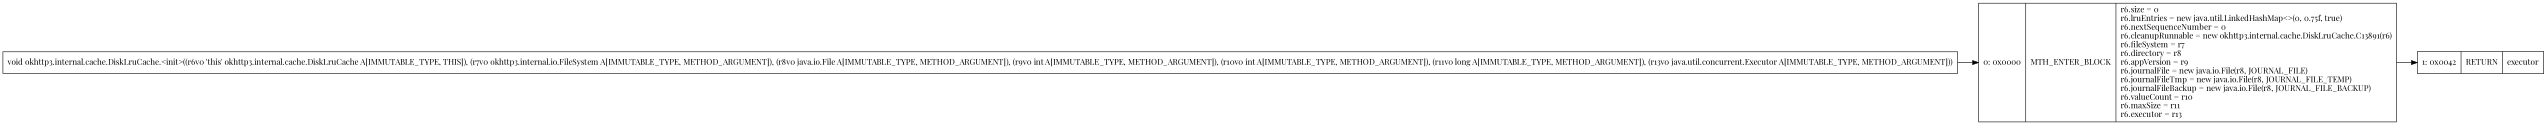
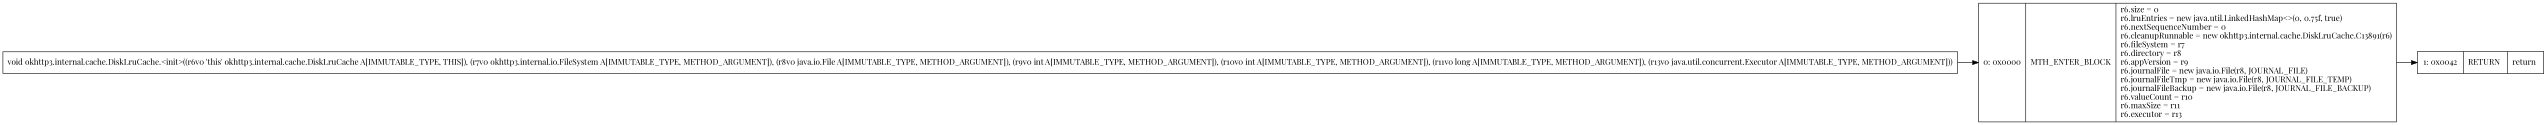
node "1: 0x0042": text "executor" -> "return"
